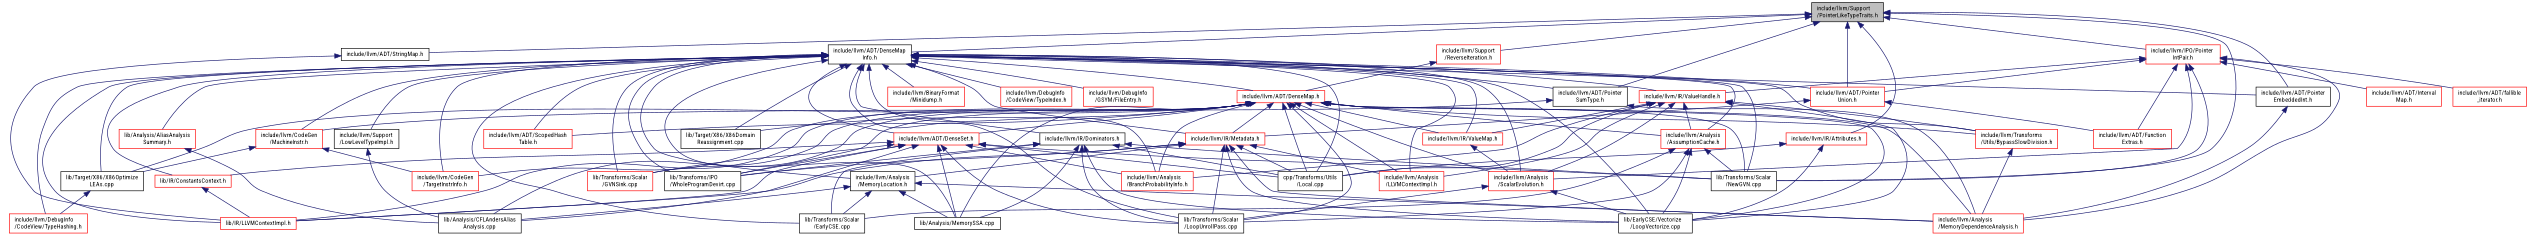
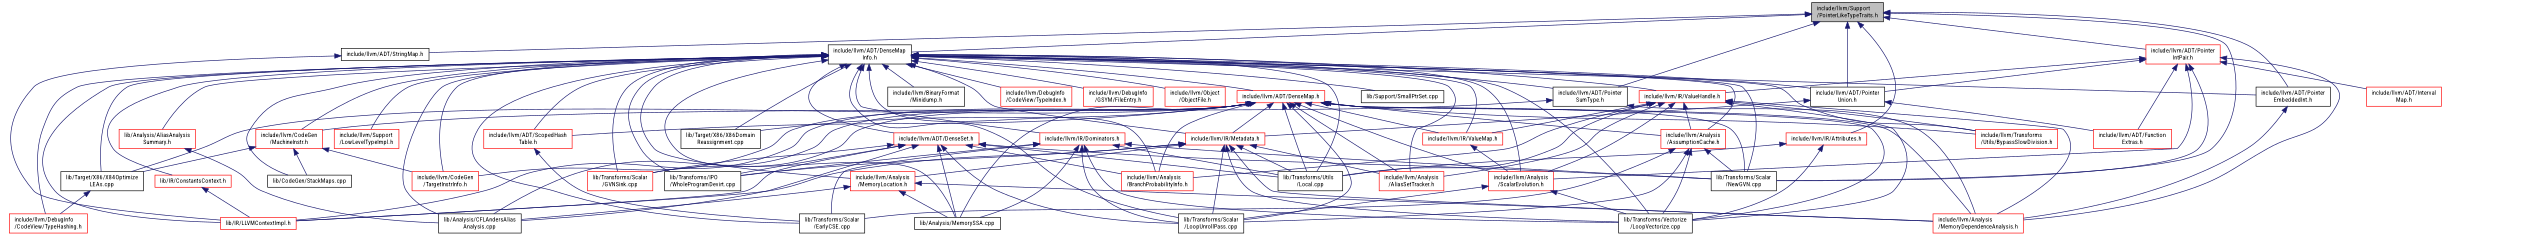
node "include/llvm/Support /ReverseIteration.h": removed
node "include/llvm/IPO/Pointer IntPair.h": label "include/llvm/IPO/Pointer IntPair.h" -> "include/llvm/ADT/Pointer IntPair.h"
node "include/llvm/BinaryFormat /Minidump.h": color red -> black
node "include/llvm/Object /ObjectFile.h": added
node "lib/Support/SmallPtrSet.cpp": added
node "include/llvm/ADT/Pointer Union.h": color red -> black
node "include/llvm/ADT/fallible _iterator.h": removed
edge "include/llvm/ADT/DenseSet.h" -> "include/llvm/ADT/DenseMap.h": removed
edge "lib/Transforms/IPO /WholeProgramDevirt.cpp" -> "include/llvm/ADT/DenseMap.h": removed
node "include/llvm/Support /LowLevelTypeImpl.h": color black -> red
node "include/llvm/IR/Dominators.h": color black -> red
edge "lib/IR/ConstantsContext.h" -> "include/llvm/ADT/DenseSet.h": removed
node "lib/Target/X86/X86Optimize LEAs.cpp": label "lib/Target/X86/X86Optimize LEAs.cpp" -> "lib/Target/X86/X84Optimize LEAs.cpp"
node "lib/CodeGen/StackMaps.cpp": added
node "include/llvm/Analysis /MemoryLocation.h": color black -> red
node "cpp/Transforms/Utils /Local.cpp": label "cpp/Transforms/Utils /Local.cpp" -> "lib/Transforms/Utils /Local.cpp"
node "include/llvm/Analysis /LLVMContextImpl.h": label "include/llvm/Analysis /LLVMContextImpl.h" -> "include/llvm/Analysis /AliasSetTracker.h"
edge "include/llvm/Analysis /MemoryDependenceAnalysis.h" -> "include/llvm/Transforms /Utils/BypassSlowDivision.h": now "include/llvm/Analysis /MemoryDependenceAnalysis.h" -> "include/llvm/IR/ValueHandle.h"
edge "lib/Analysis/CFLAndersAlias Analysis.cpp" -> "include/llvm/Support /LowLevelTypeImpl.h": now "lib/Analysis/CFLAndersAlias Analysis.cpp" -> "include/llvm/ADT/DenseMap Info.h"
edge "lib/Transforms/Scalar /EarlyCSE.cpp" -> "include/llvm/Analysis /MemoryLocation.h": now "lib/Transforms/Scalar /EarlyCSE.cpp" -> "include/llvm/ADT/ScopedHash Table.h"
node "lib/EarlyCSE/Vectorize /LoopVectorize.cpp": label "lib/EarlyCSE/Vectorize /LoopVectorize.cpp" -> "lib/Transforms/Vectorize /LoopVectorize.cpp"
